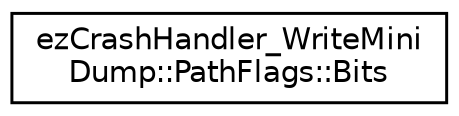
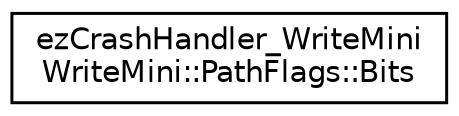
node "ezCrashHandler_WriteMini Dump::PathFlags::Bits": label "ezCrashHandler_WriteMini Dump::PathFlags::Bits" -> "ezCrashHandler_WriteMini WriteMini::PathFlags::Bits"
